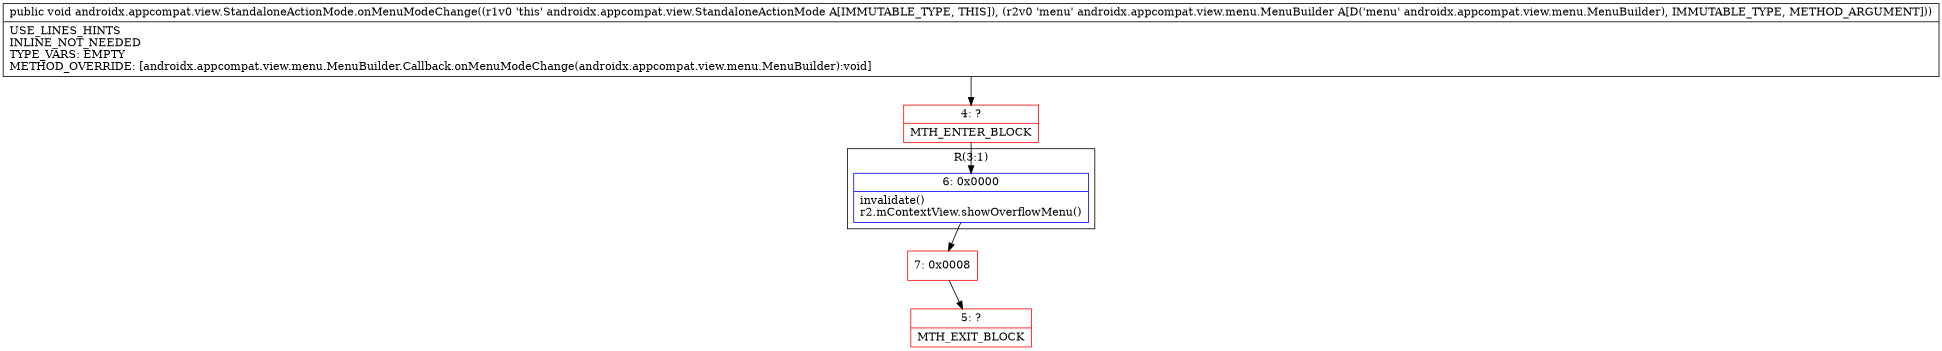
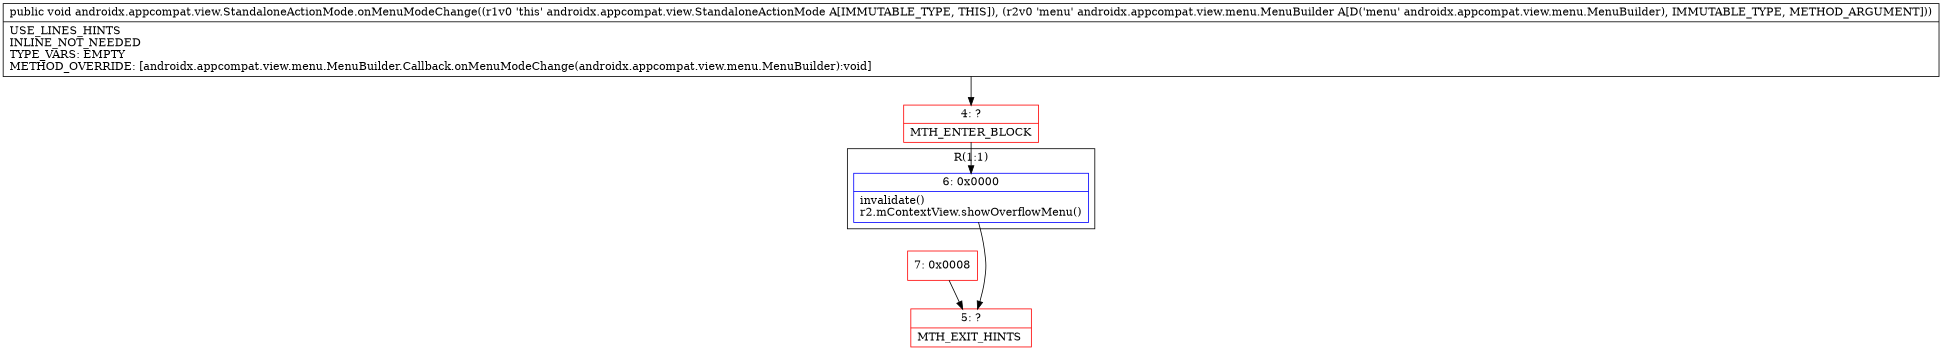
cluster "R(3:1)": label "R(3:1)" -> "R(1:1)"
edge "6: 0x0000" -> "7: 0x0008": now "6: 0x0000" -> "5: ?"
node "5: ?": text "MTH_EXIT_BLOCK" -> "MTH_EXIT_HINTS"
